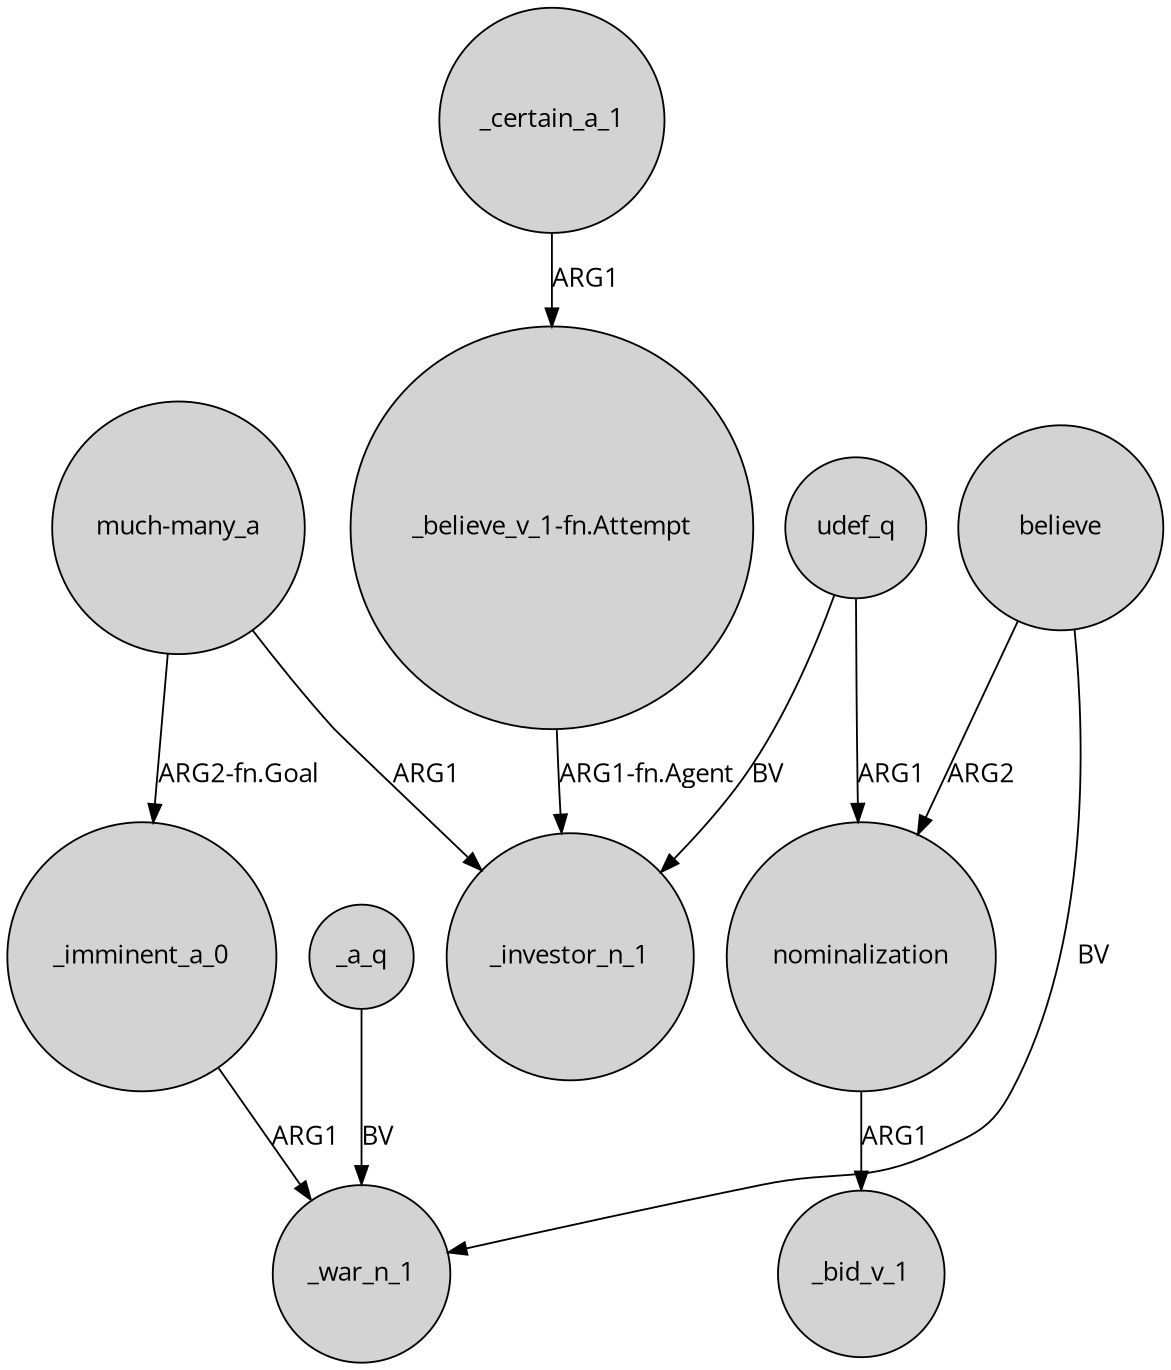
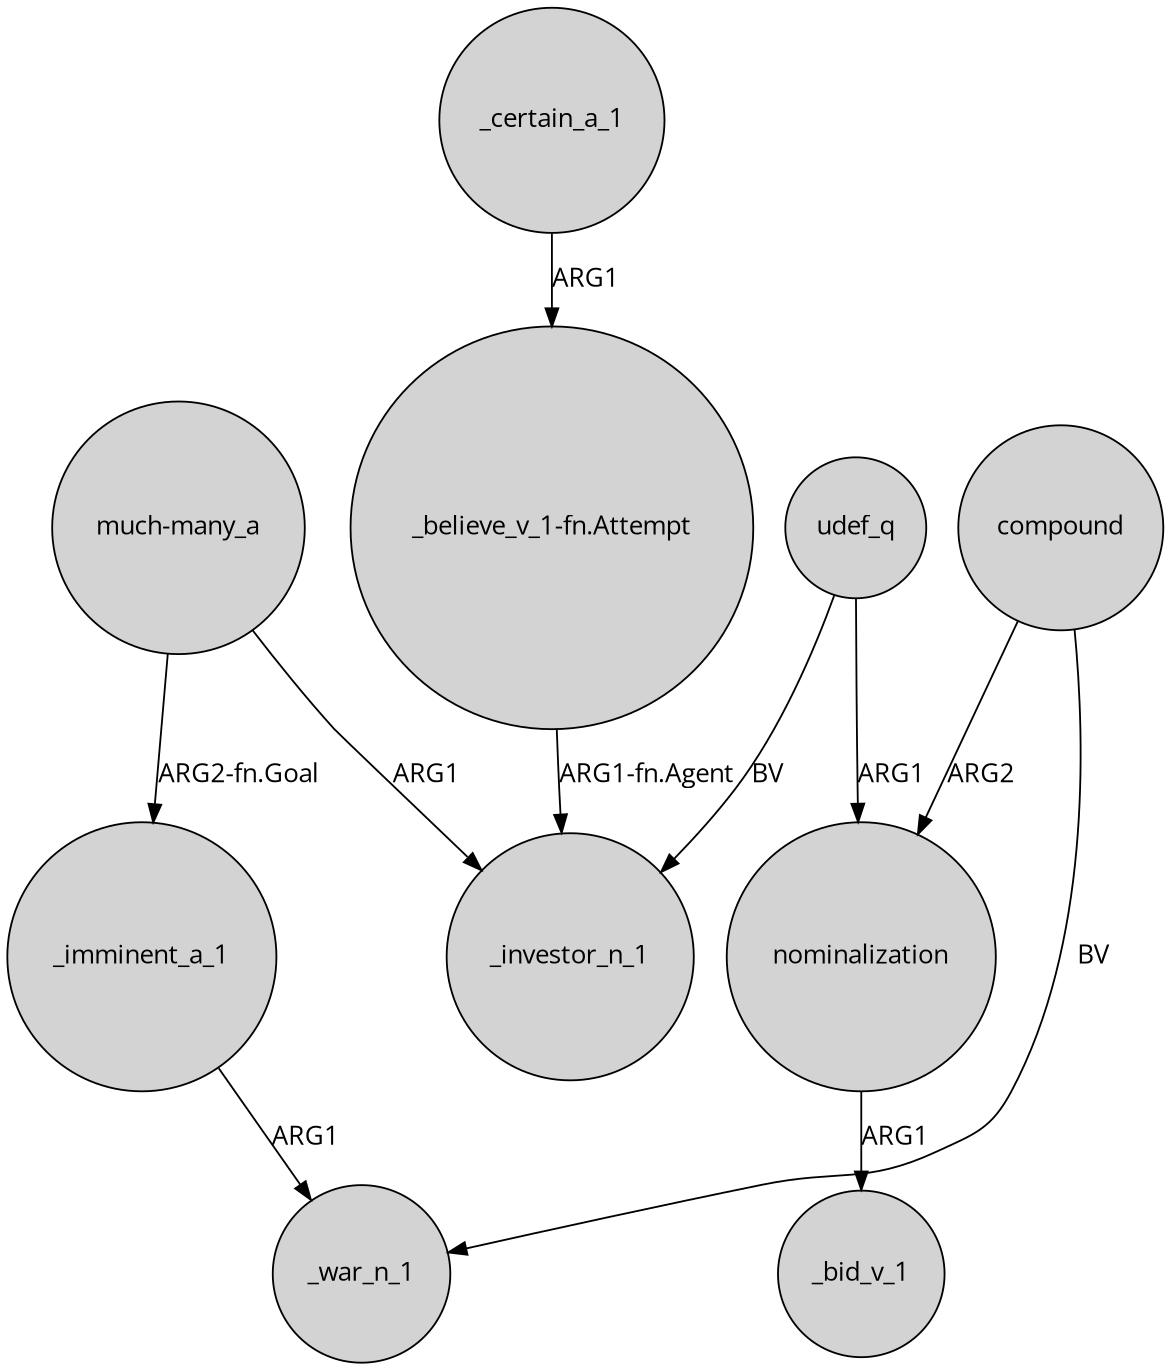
node "believe": label "believe" -> "compound"
node "_imminent_a_0": label "_imminent_a_0" -> "_imminent_a_1"
node "_a_q": removed
